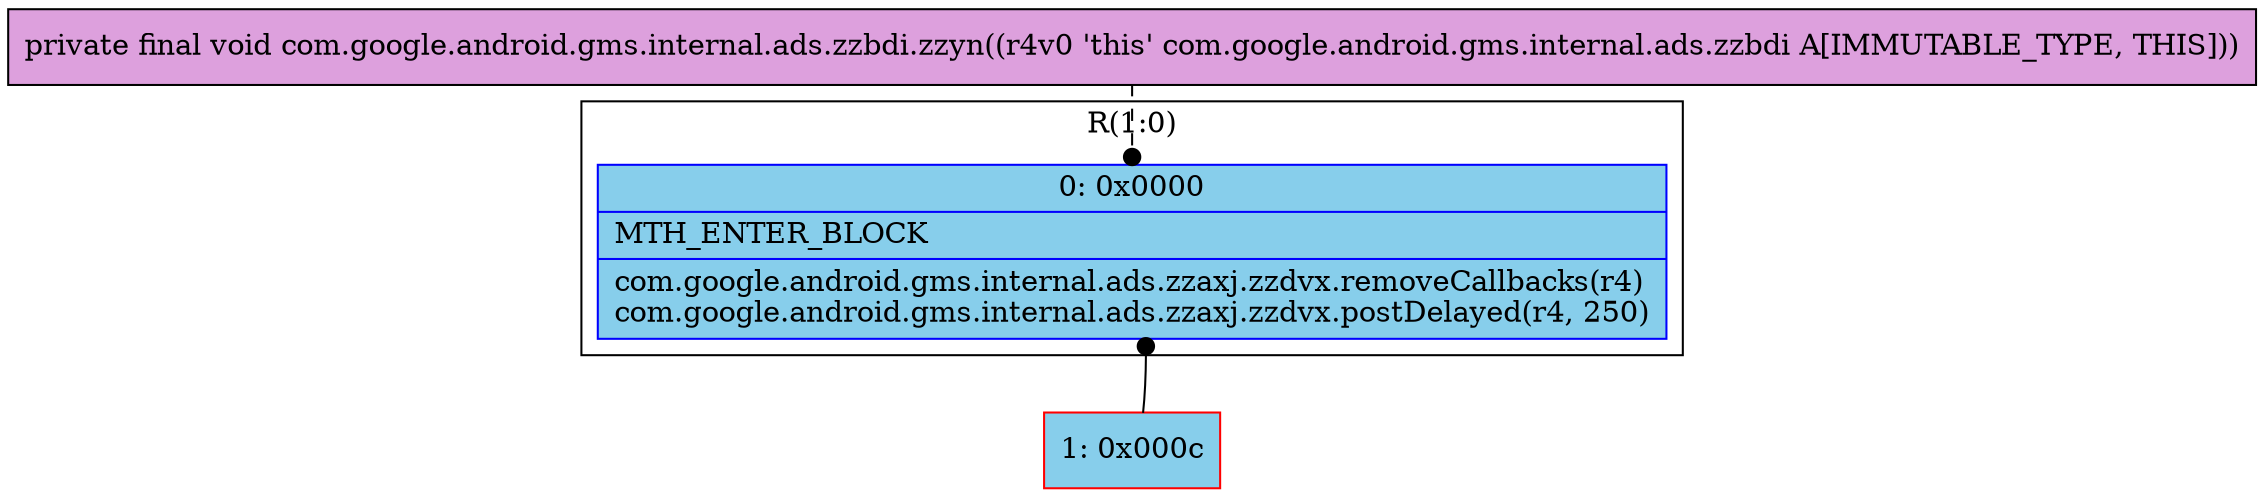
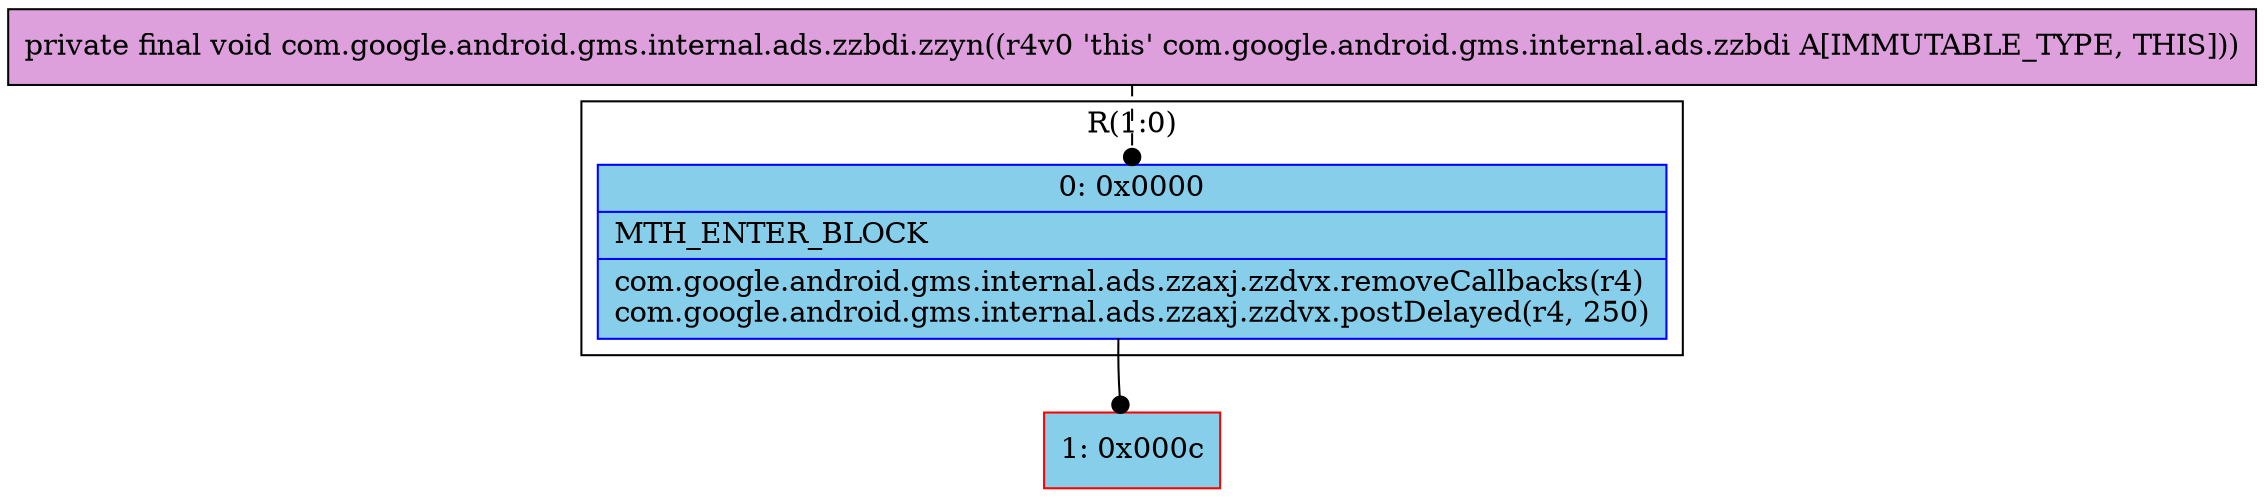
edge "1: 0x000c" -> "0: 0x0000": reversed
